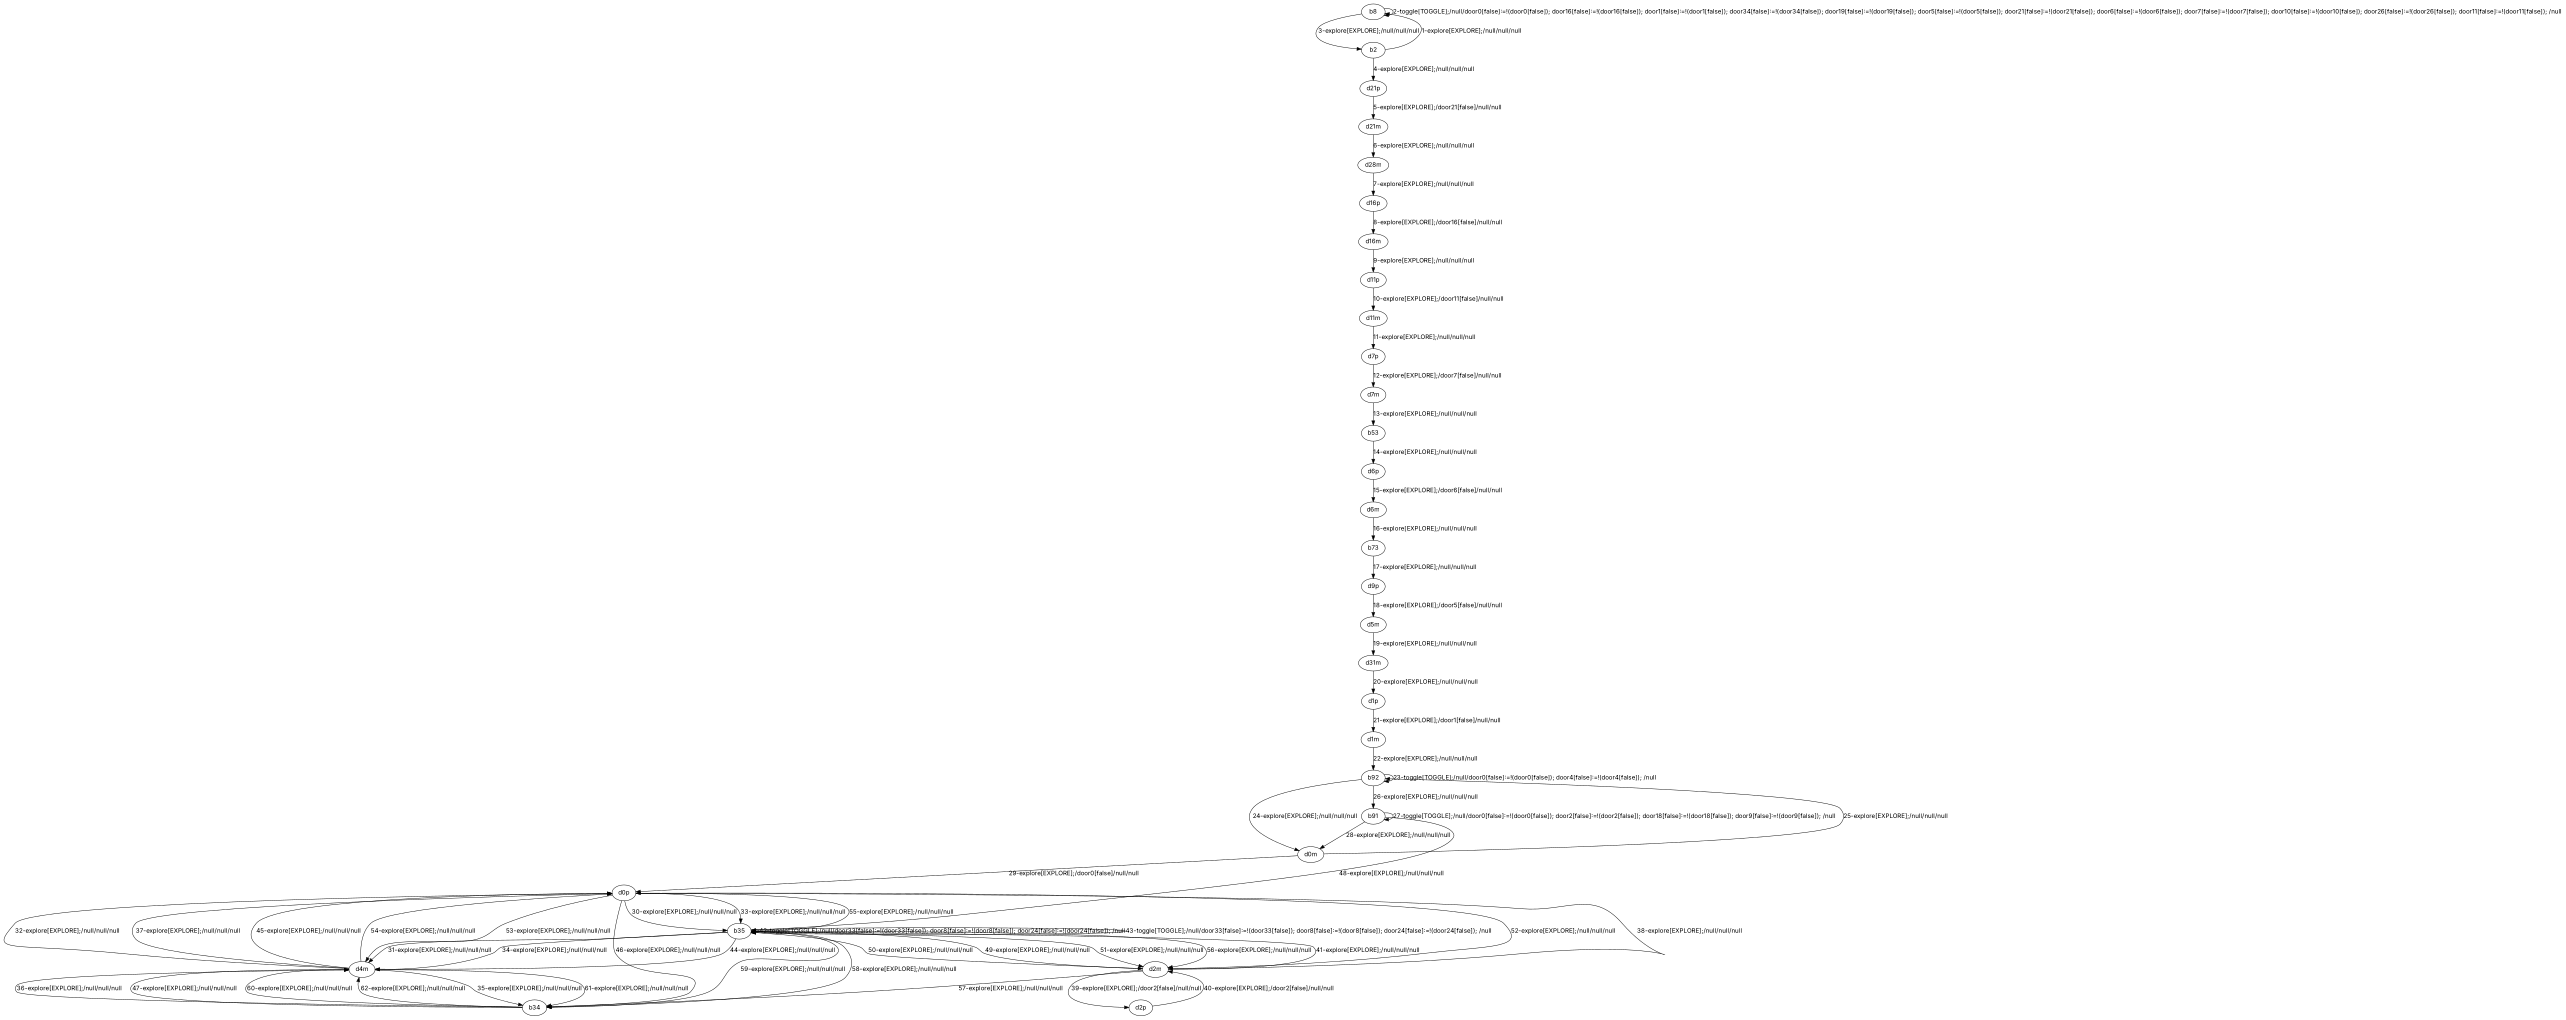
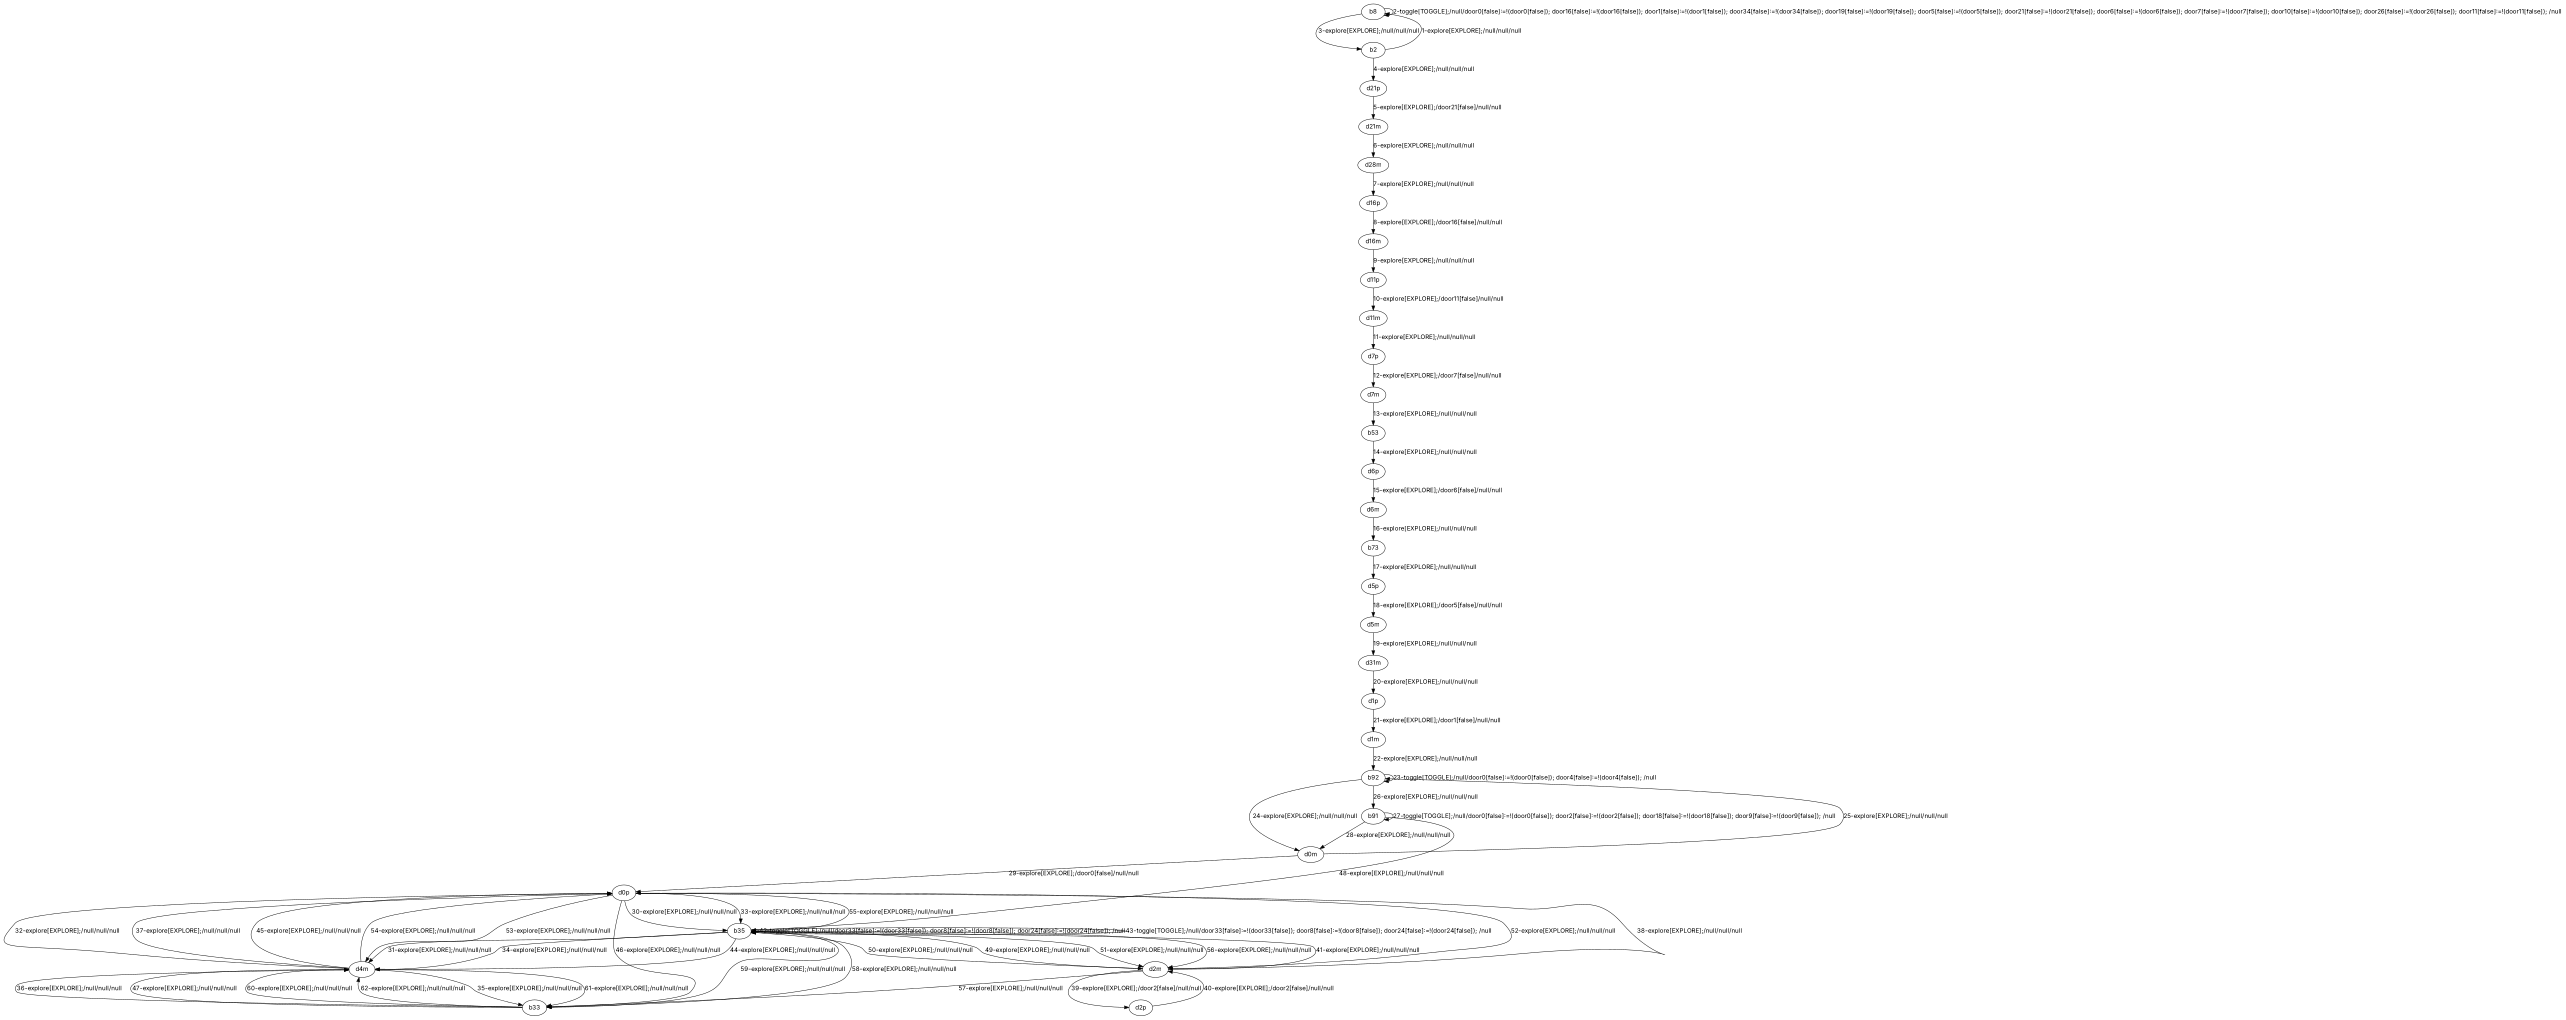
node "d9p": label "d9p" -> "d5p"
node "b34": label "b34" -> "b33"
